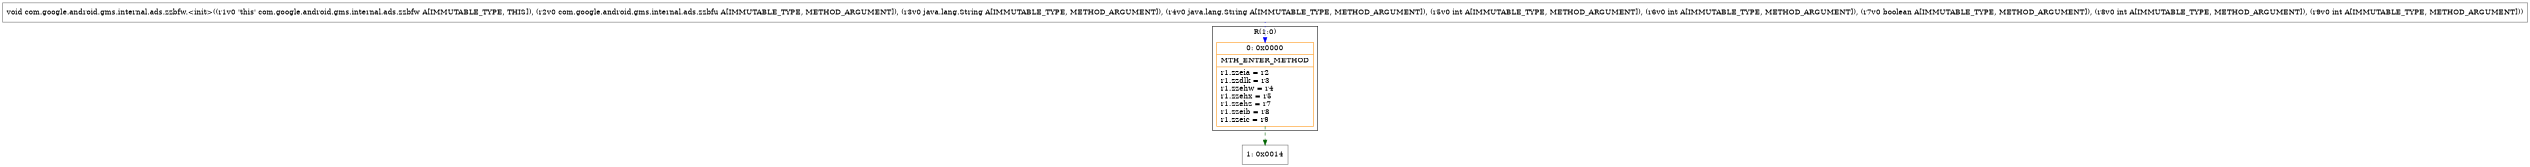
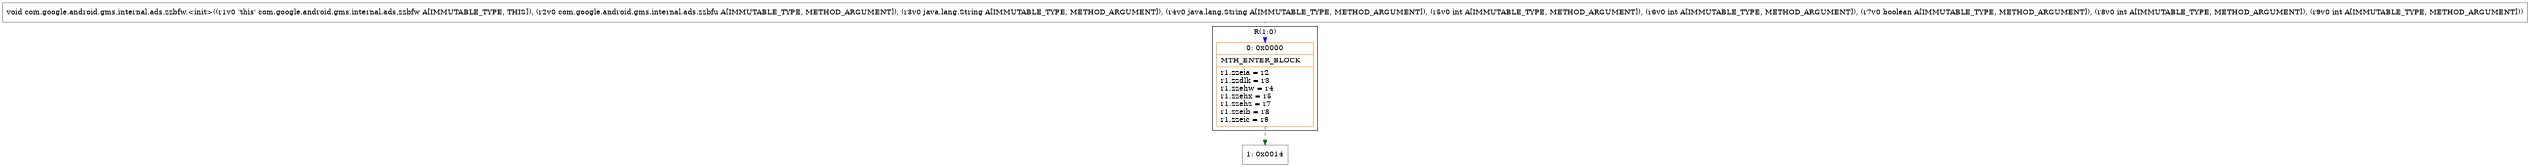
node "0: 0x0000": text "MTH_ENTER_METHOD" -> "MTH_ENTER_BLOCK"
